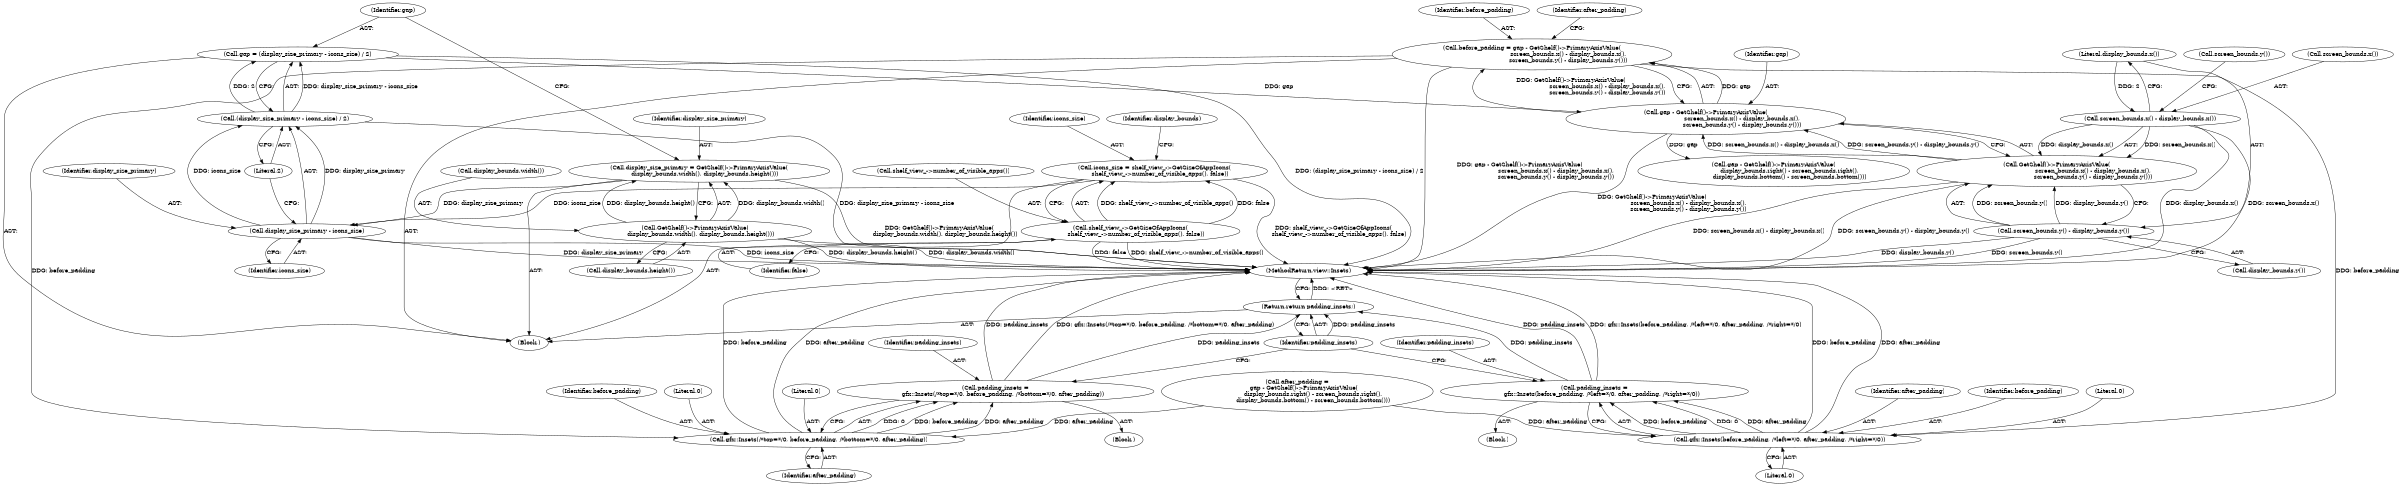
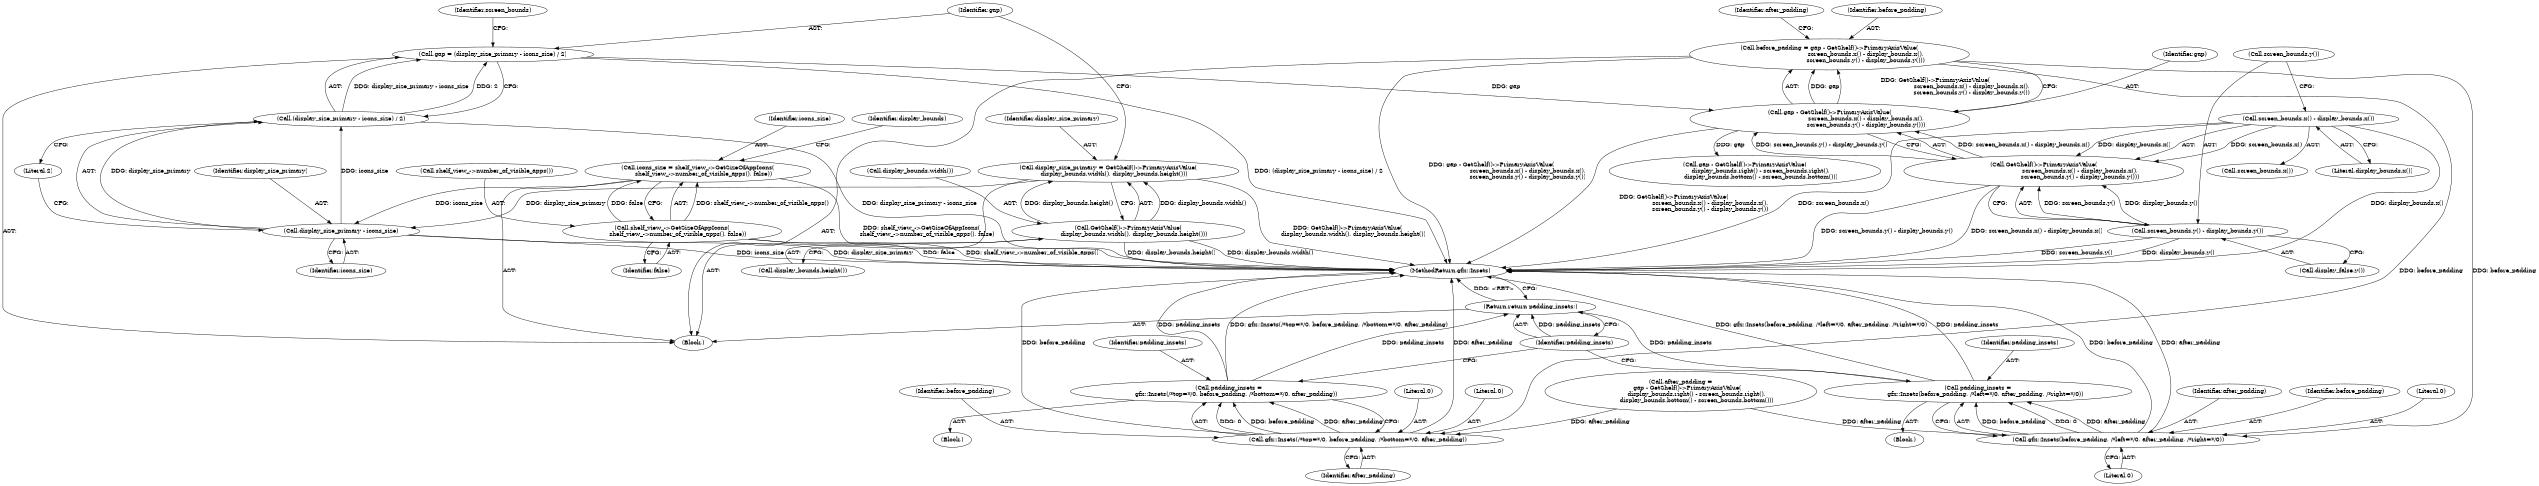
node "(Identifier,screen_bounds)": added
edge "(Call,screen_bounds.x())" -> "(Call,screen_bounds.x() - display_bounds.x())": reversed
edge "(Literal,display_bounds.x())" -> "(Call,screen_bounds.x() - display_bounds.x())": label "DDG: 2" -> "AST: "
edge "(Literal,2)" -> "(Call,(display_size_primary - icons_size) / 2)": removed, label "AST:"
edge "(Literal,display_bounds.x())" -> "(Call,screen_bounds.y() - display_bounds.y())": now "(Call,screen_bounds.y())" -> "(Call,screen_bounds.y() - display_bounds.y())"
node "(MethodReturn,view::Insets)": label "(MethodReturn,view::Insets)" -> "(MethodReturn,gfx::Insets)"
node "(Call,display_bounds.y())": label "(Call,display_bounds.y())" -> "(Call,display_false.y())"
